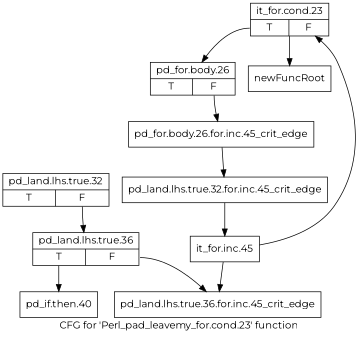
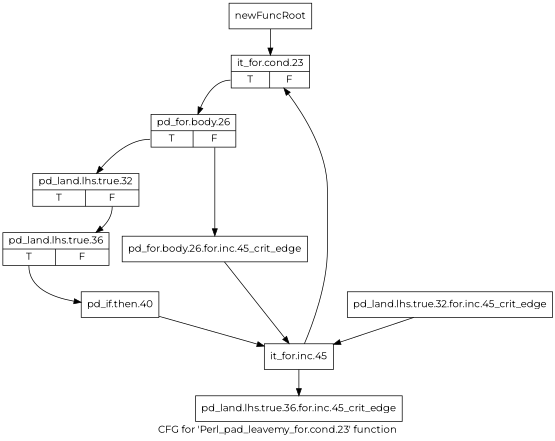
edge "it_for.cond.23" -> "newFuncRoot": reversed
edge "pd_for.body.26" -> "pd_land.lhs.true.32": added
edge "pd_for.body.26.for.inc.45_crit_edge" -> "pd_land.lhs.true.32.for.inc.45_crit_edge": now "pd_for.body.26.for.inc.45_crit_edge" -> "it_for.inc.45"
edge "pd_land.lhs.true.36" -> "pd_land.lhs.true.36.for.inc.45_crit_edge": removed
edge "pd_if.then.40" -> "it_for.inc.45": added
